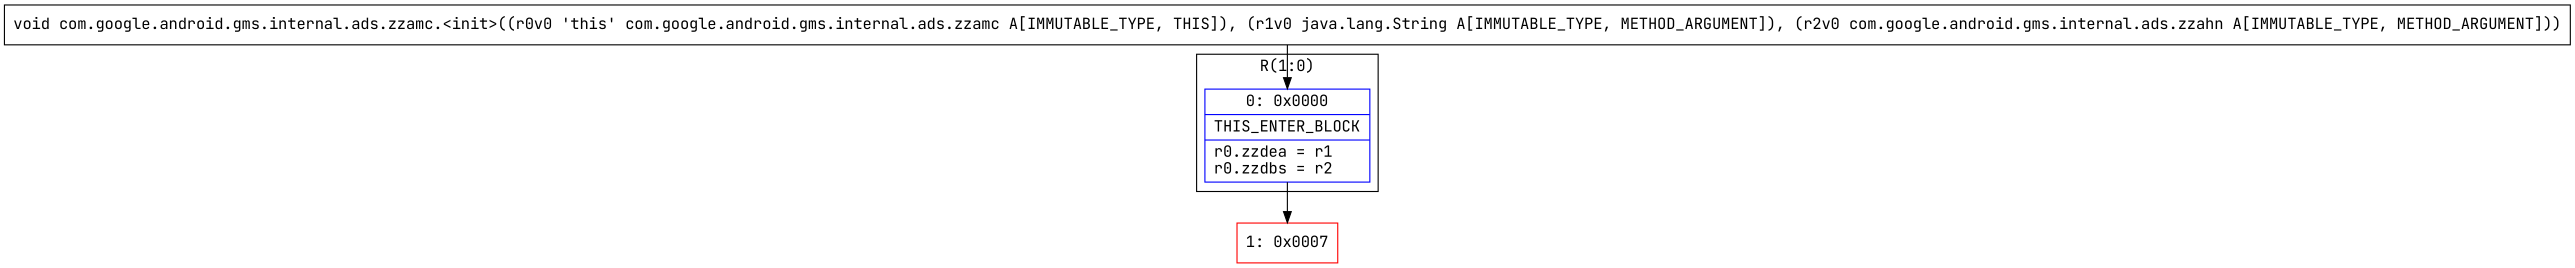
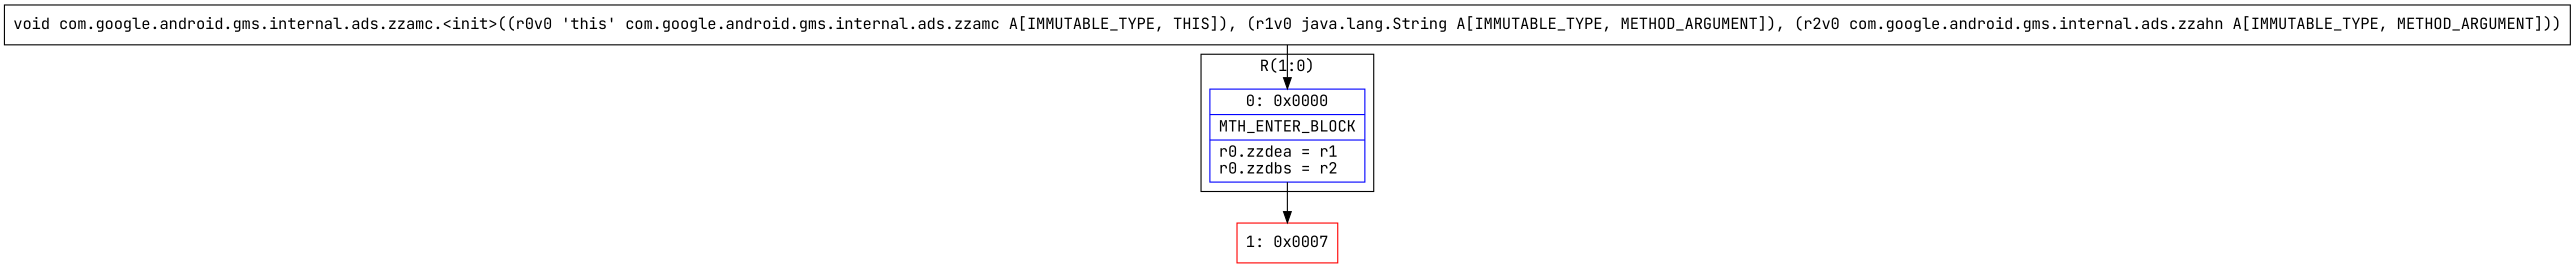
node "0: 0x0000": text "THIS_ENTER_BLOCK" -> "MTH_ENTER_BLOCK"
